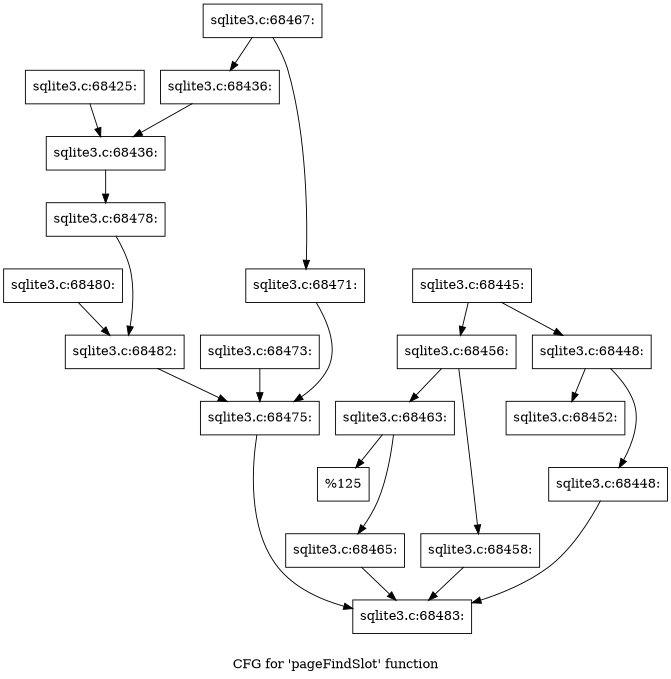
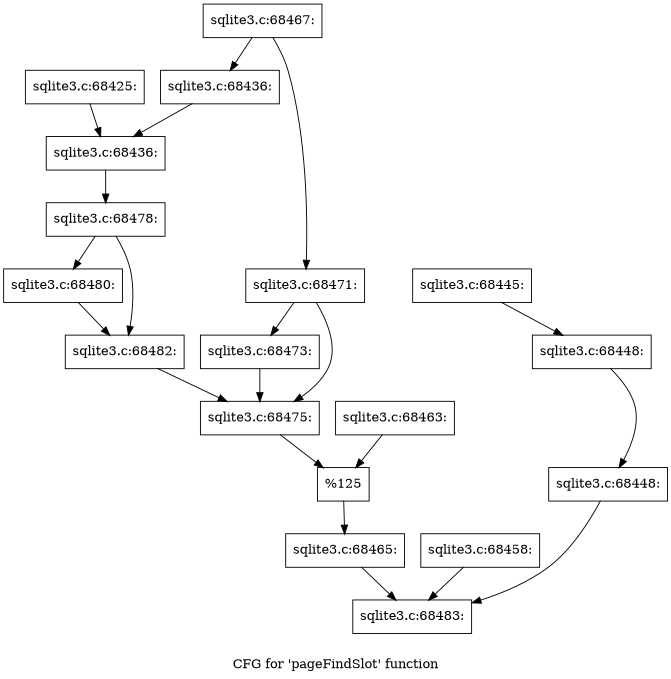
edge "sqlite3.c:68478:" -> "sqlite3.c:68480:": added
edge "sqlite3.c:68471:" -> "sqlite3.c:68473:": added
node "sqlite3.c:68456:": removed
node "sqlite3.c:68452:": removed
edge "sqlite3.c:68463:" -> "sqlite3.c:68465:": now "%125" -> "sqlite3.c:68465:"
edge "sqlite3.c:68475:" -> "sqlite3.c:68483:": now "sqlite3.c:68475:" -> "%125"
